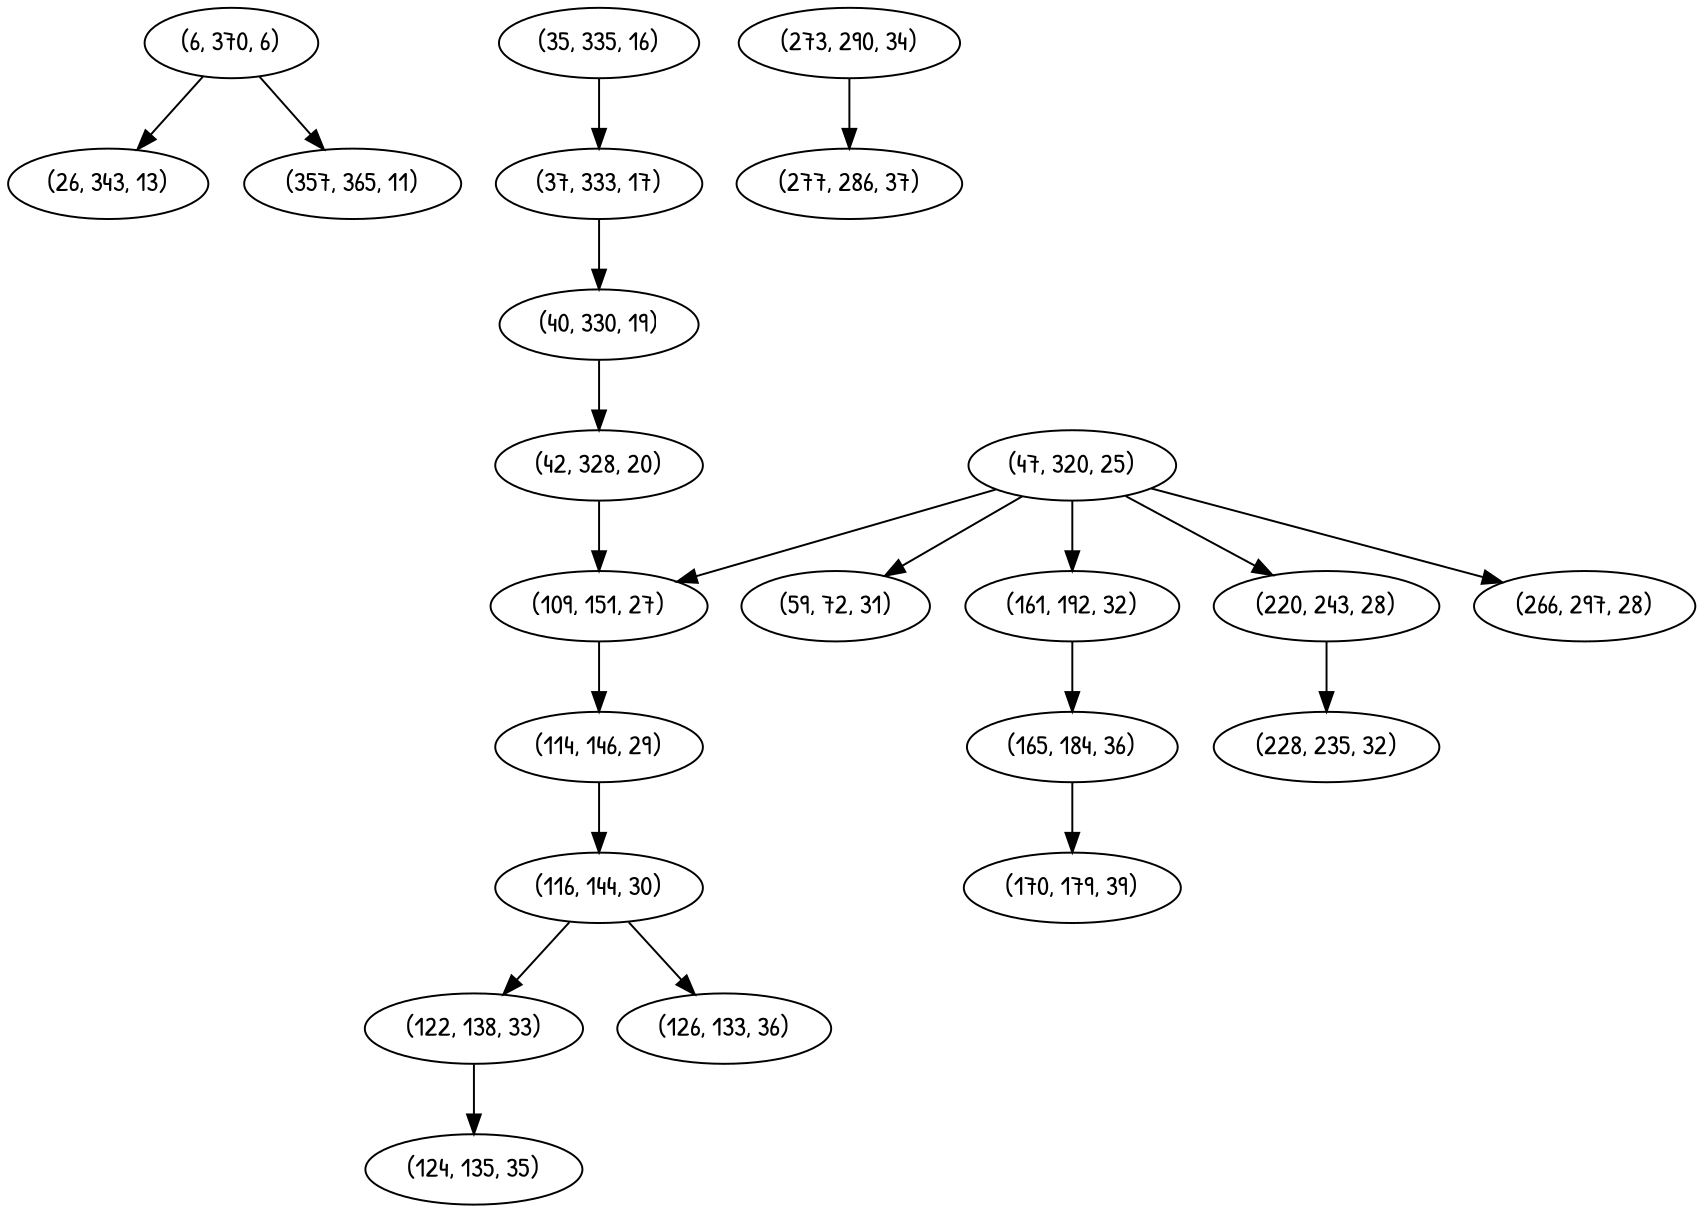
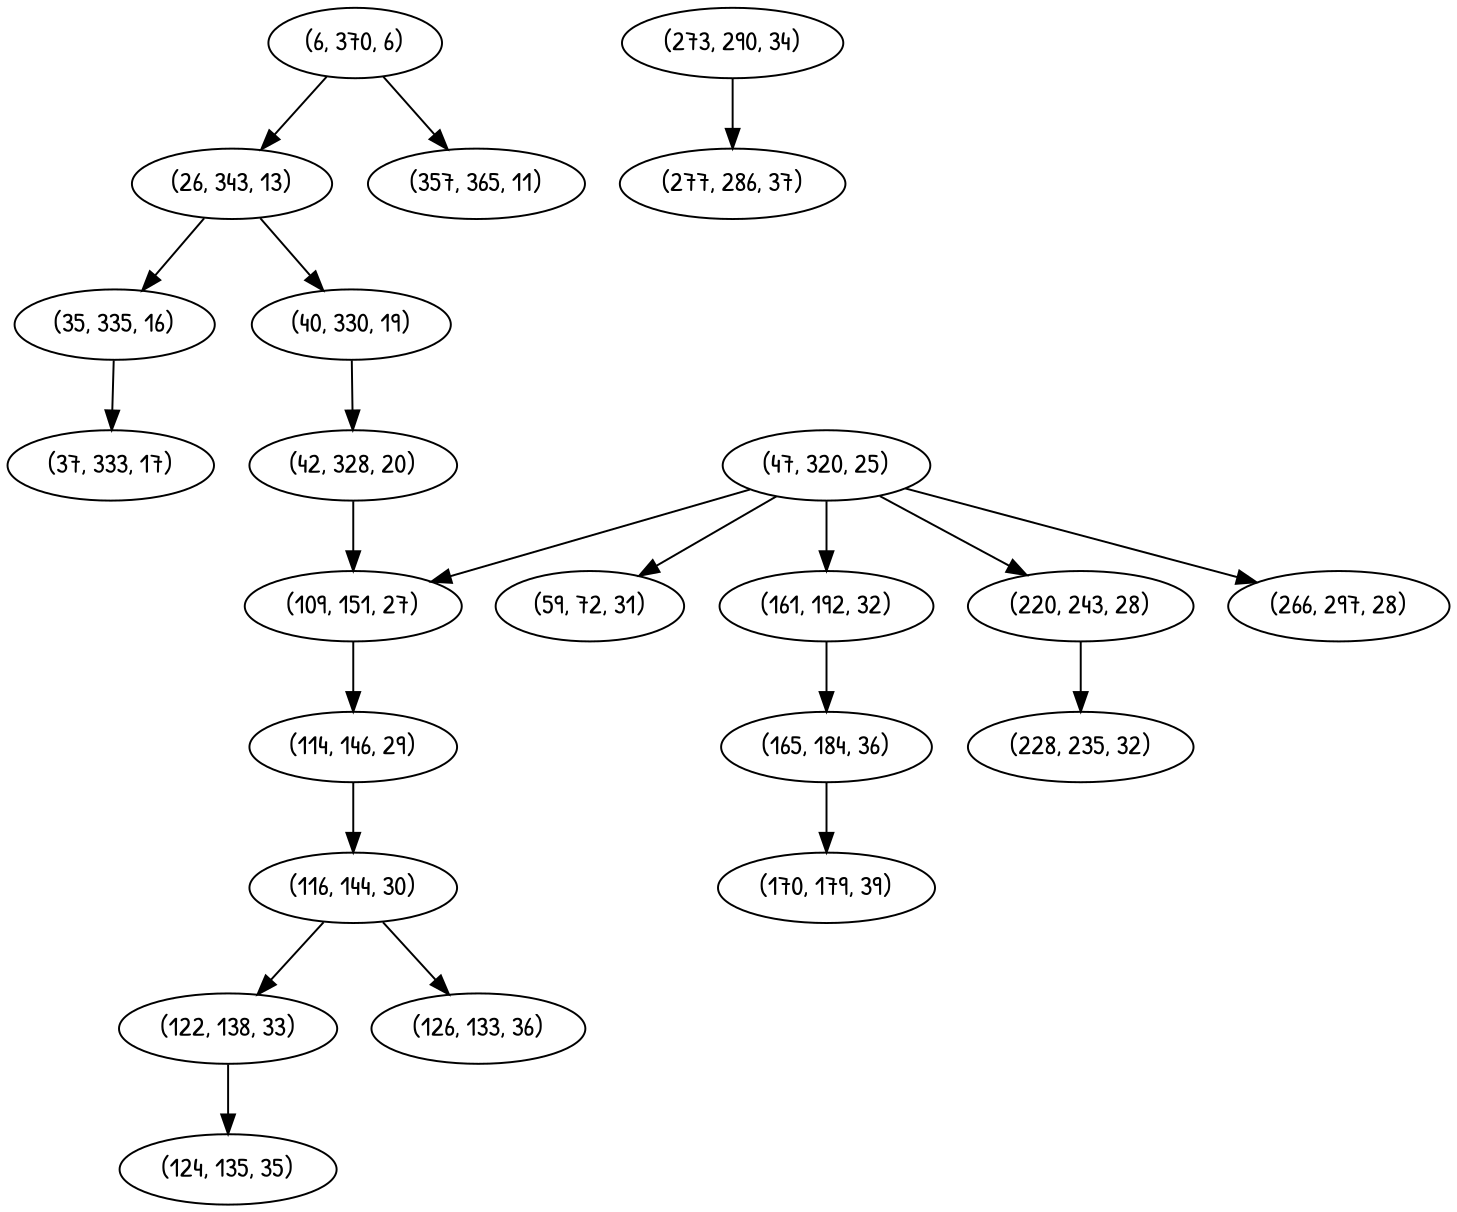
edge "(37, 333, 17)" -> "(40, 330, 19)": now "(26, 343, 13)" -> "(40, 330, 19)"
edge "(26, 343, 13)" -> "(35, 335, 16)": added
